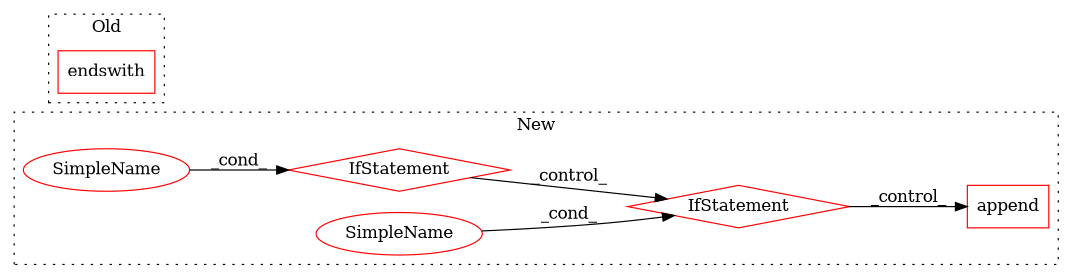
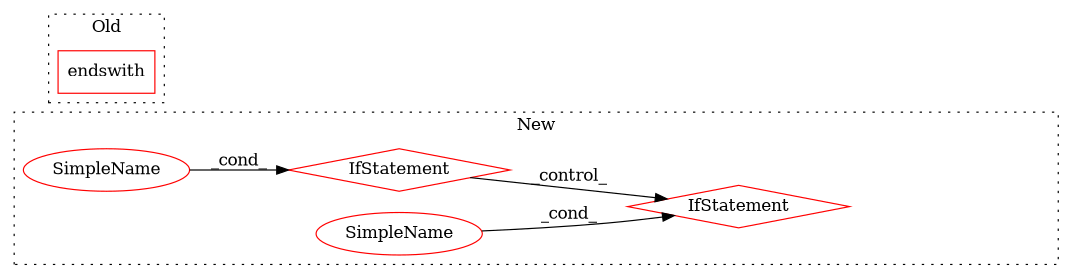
node "append": removed
